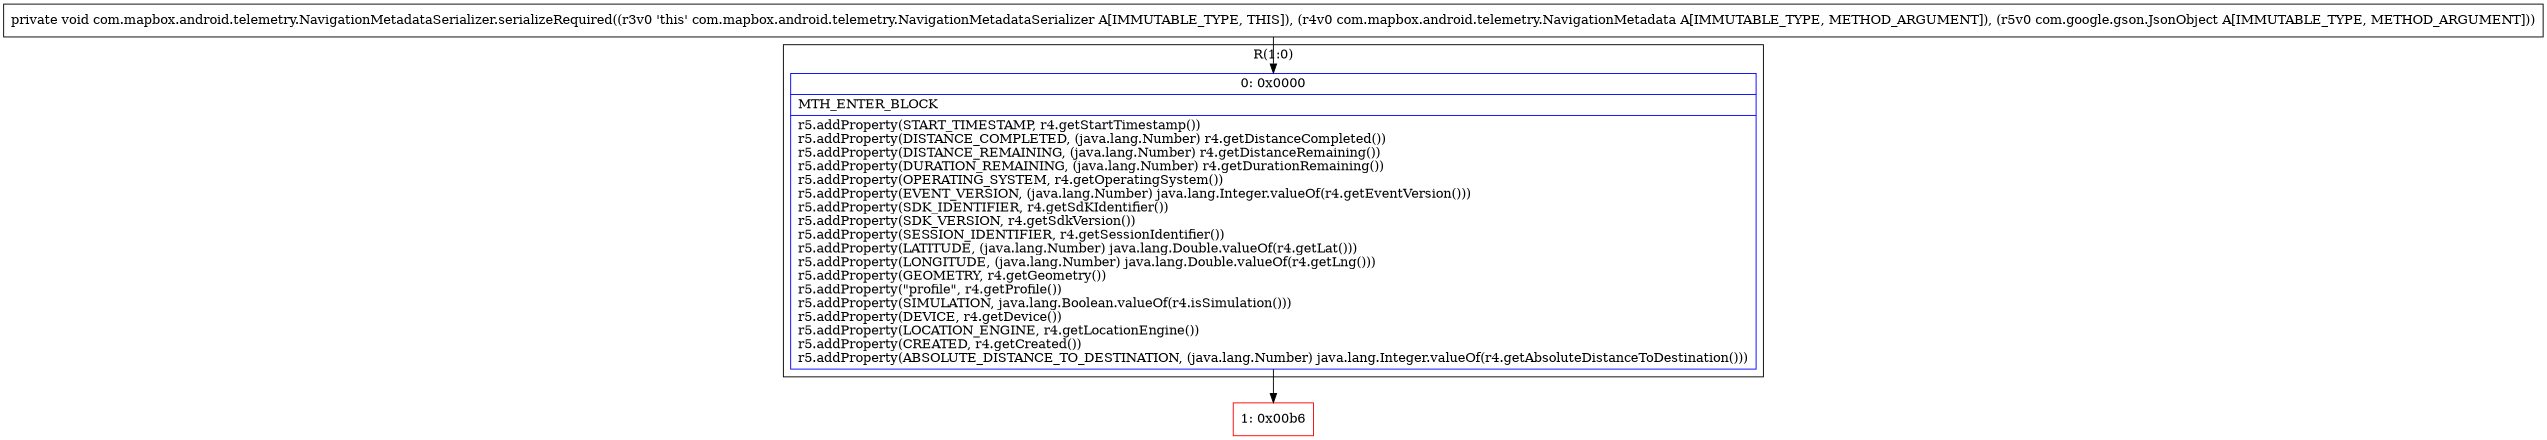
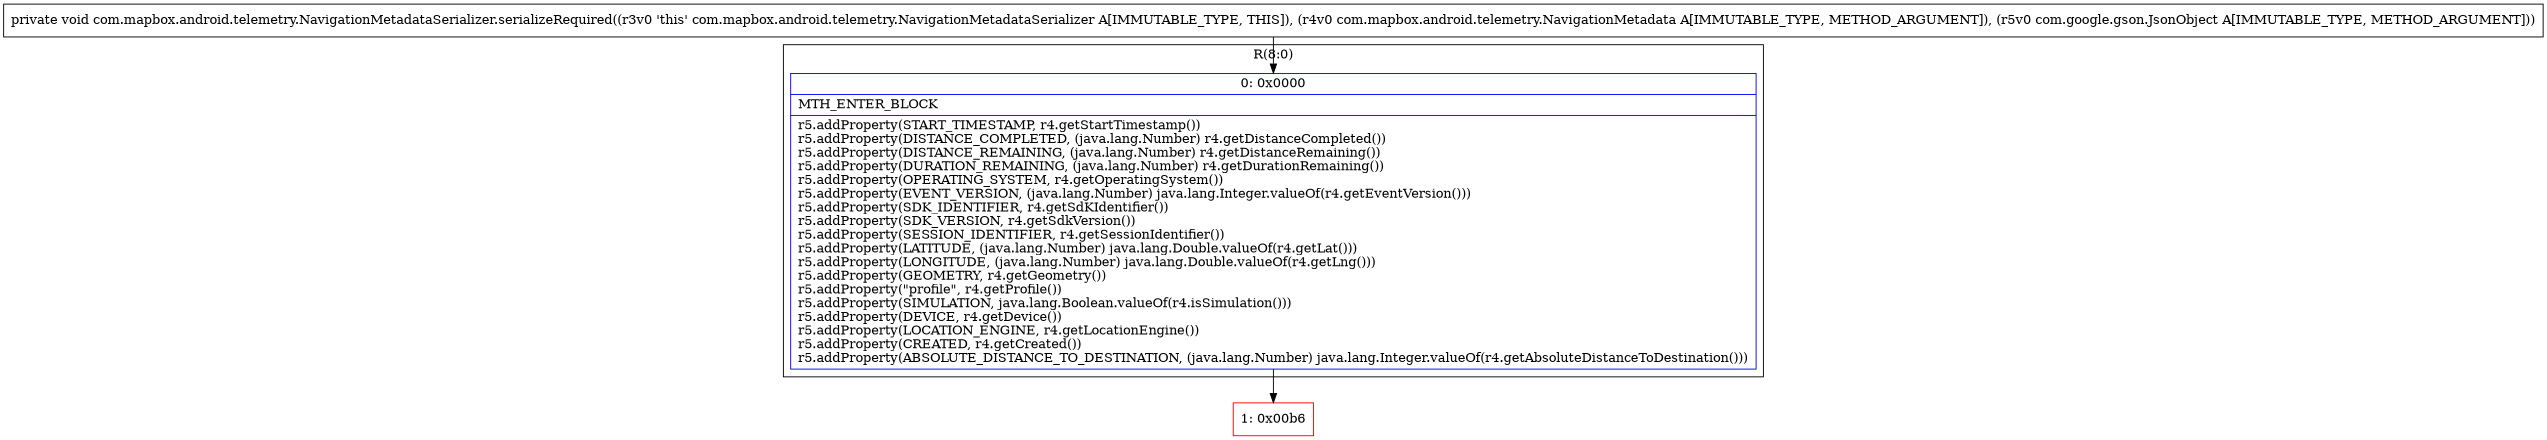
cluster "R(1:0)": label "R(1:0)" -> "R(8:0)"
